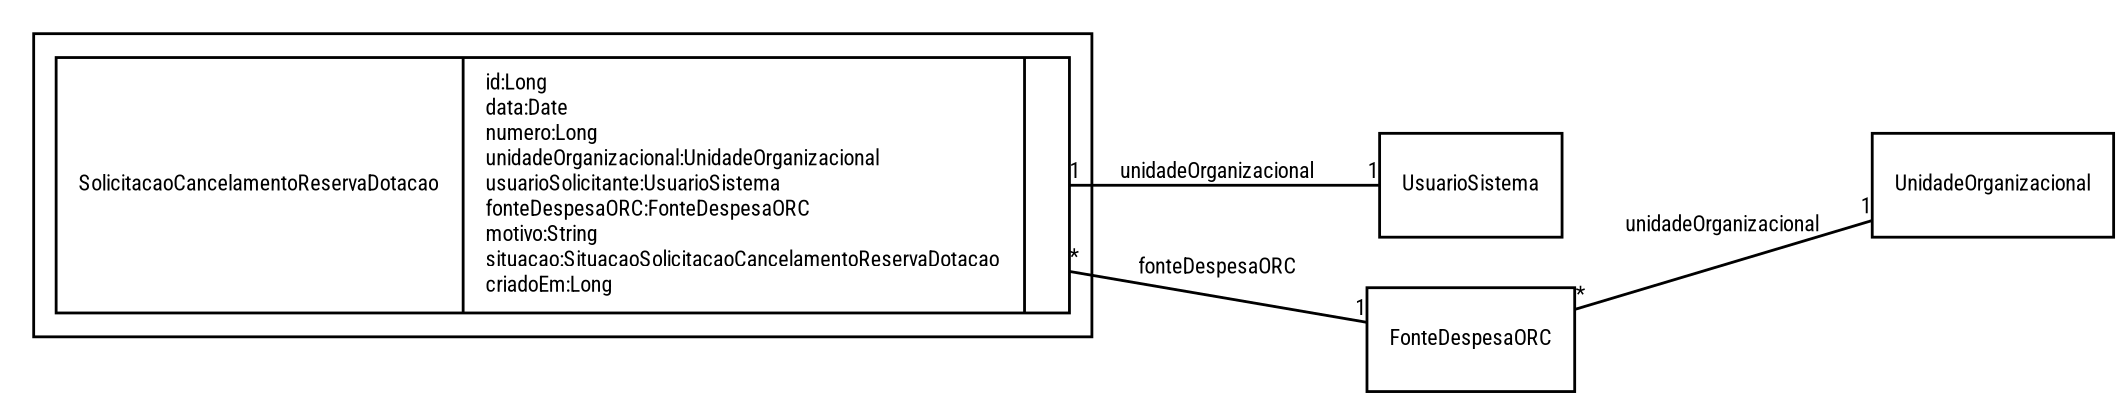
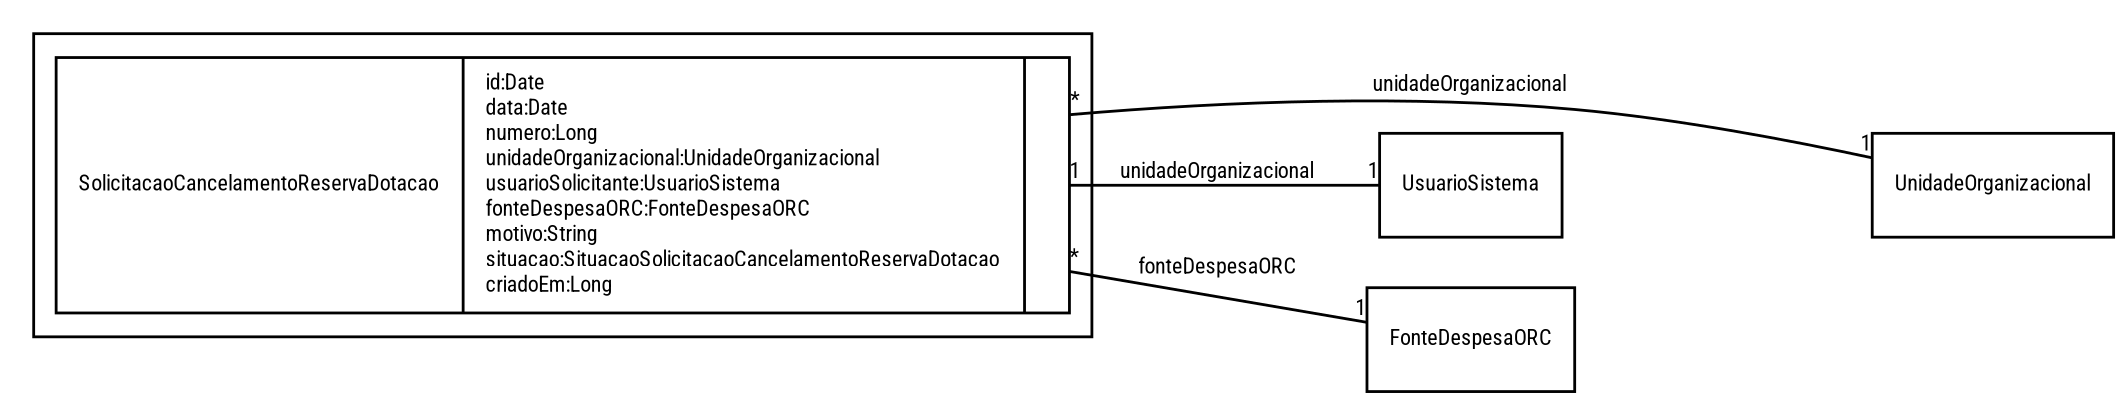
node "SolicitacaoCancelamentoReservaDotacao": text "id:Long" -> "id:Date"
edge "UnidadeOrganizacional" -- "FonteDespesaORC": now "UnidadeOrganizacional" -- "SolicitacaoCancelamentoReservaDotacao"
